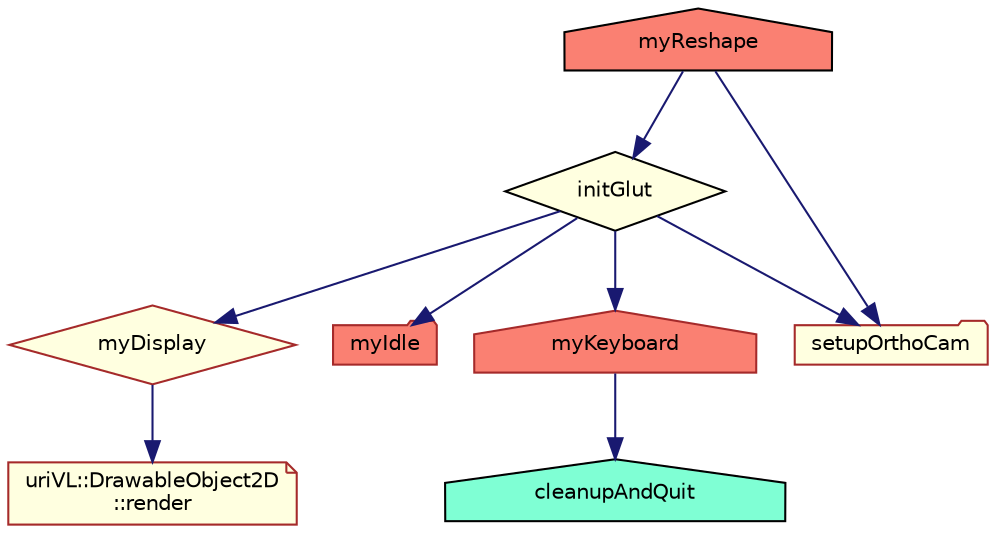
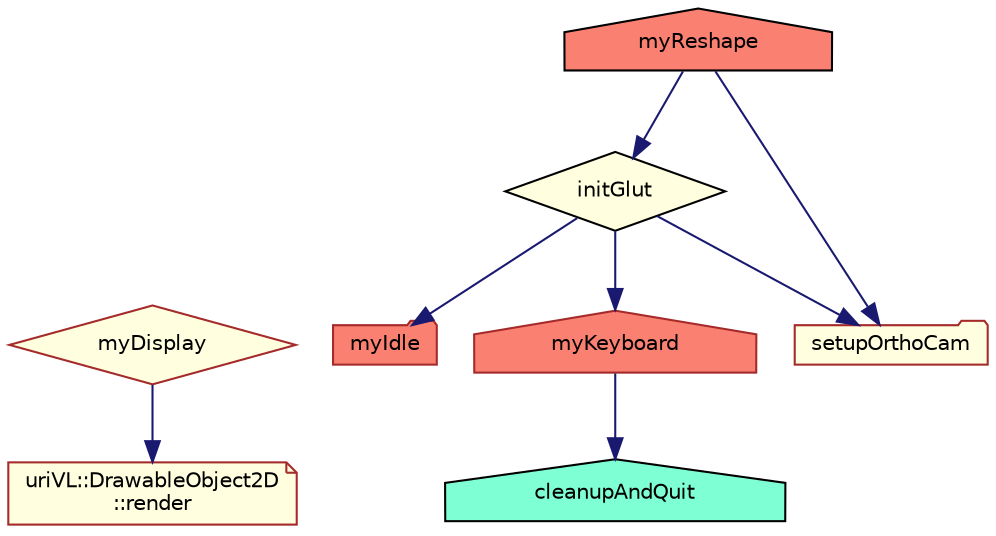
edge "initGlut" -> "myDisplay": removed
